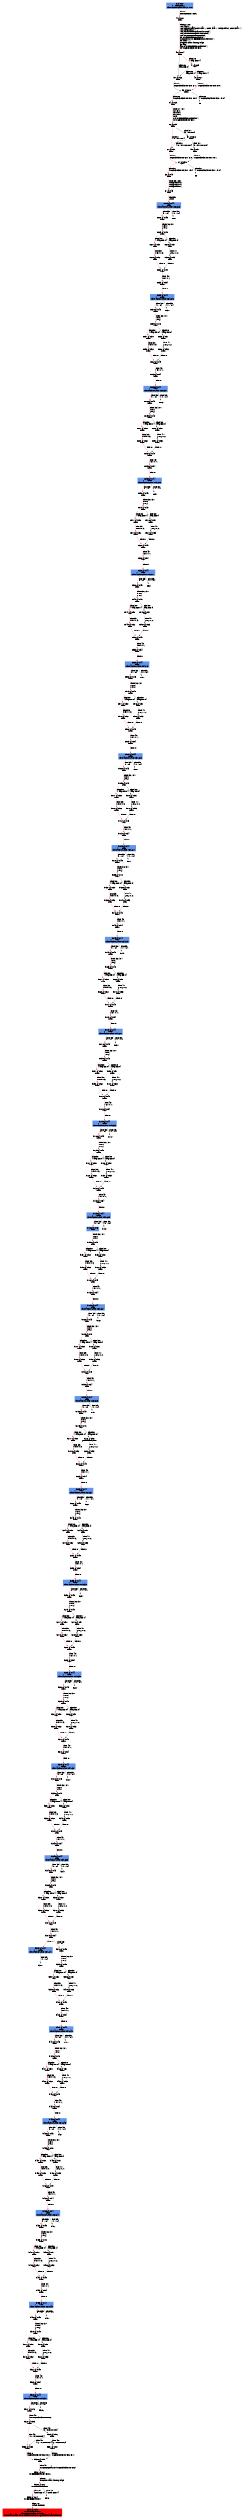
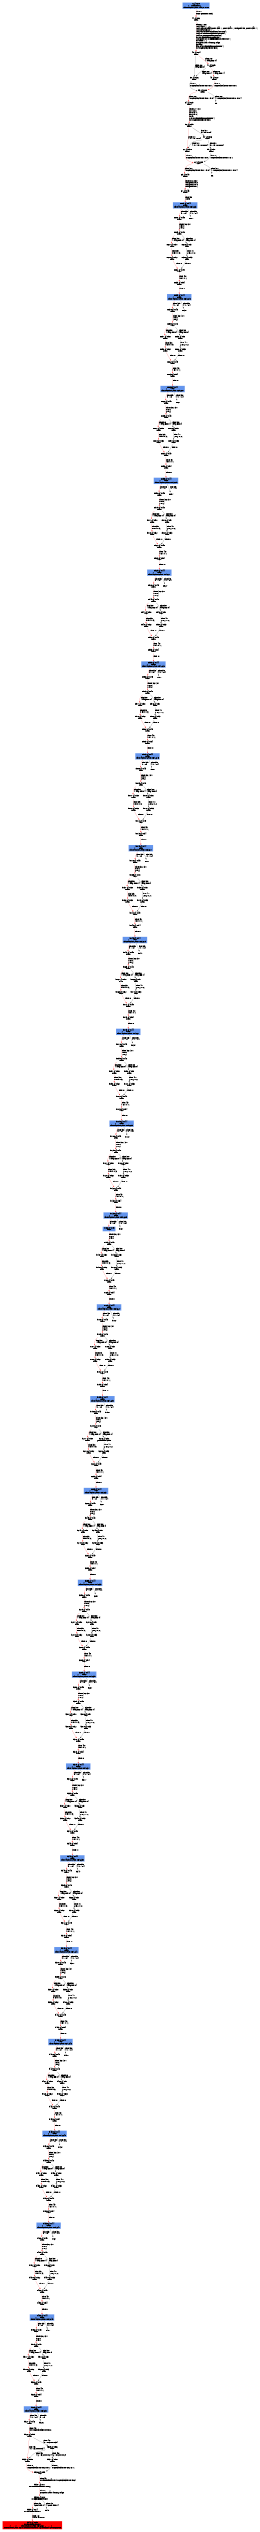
edge "9373 @ N54 main" -> "9376 @ N45 main": now "9375 @ N44 main AbstractionState: ABS641" -> "9376 @ N45 main"
